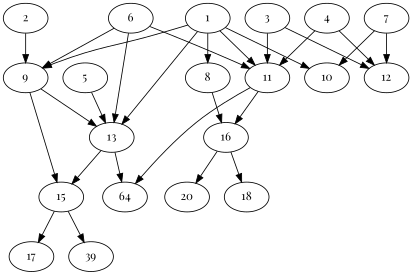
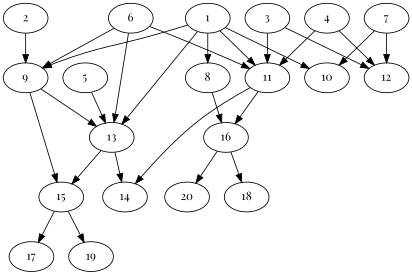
node "64": label "64" -> "14"
node "39": label "39" -> "19"
